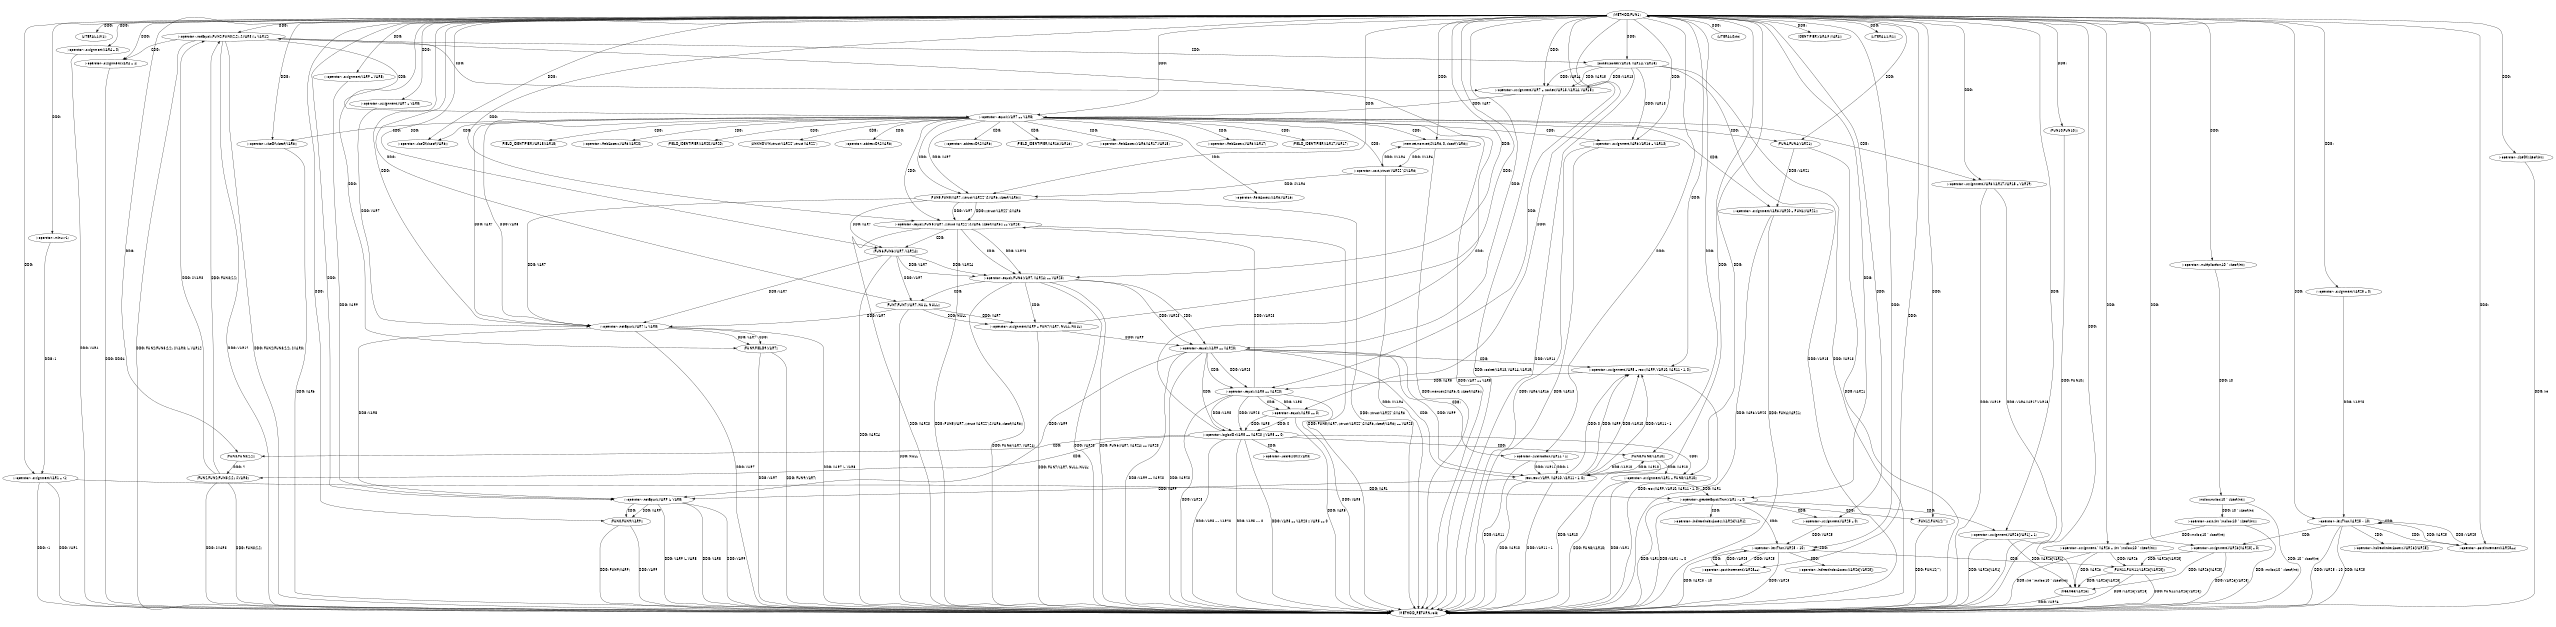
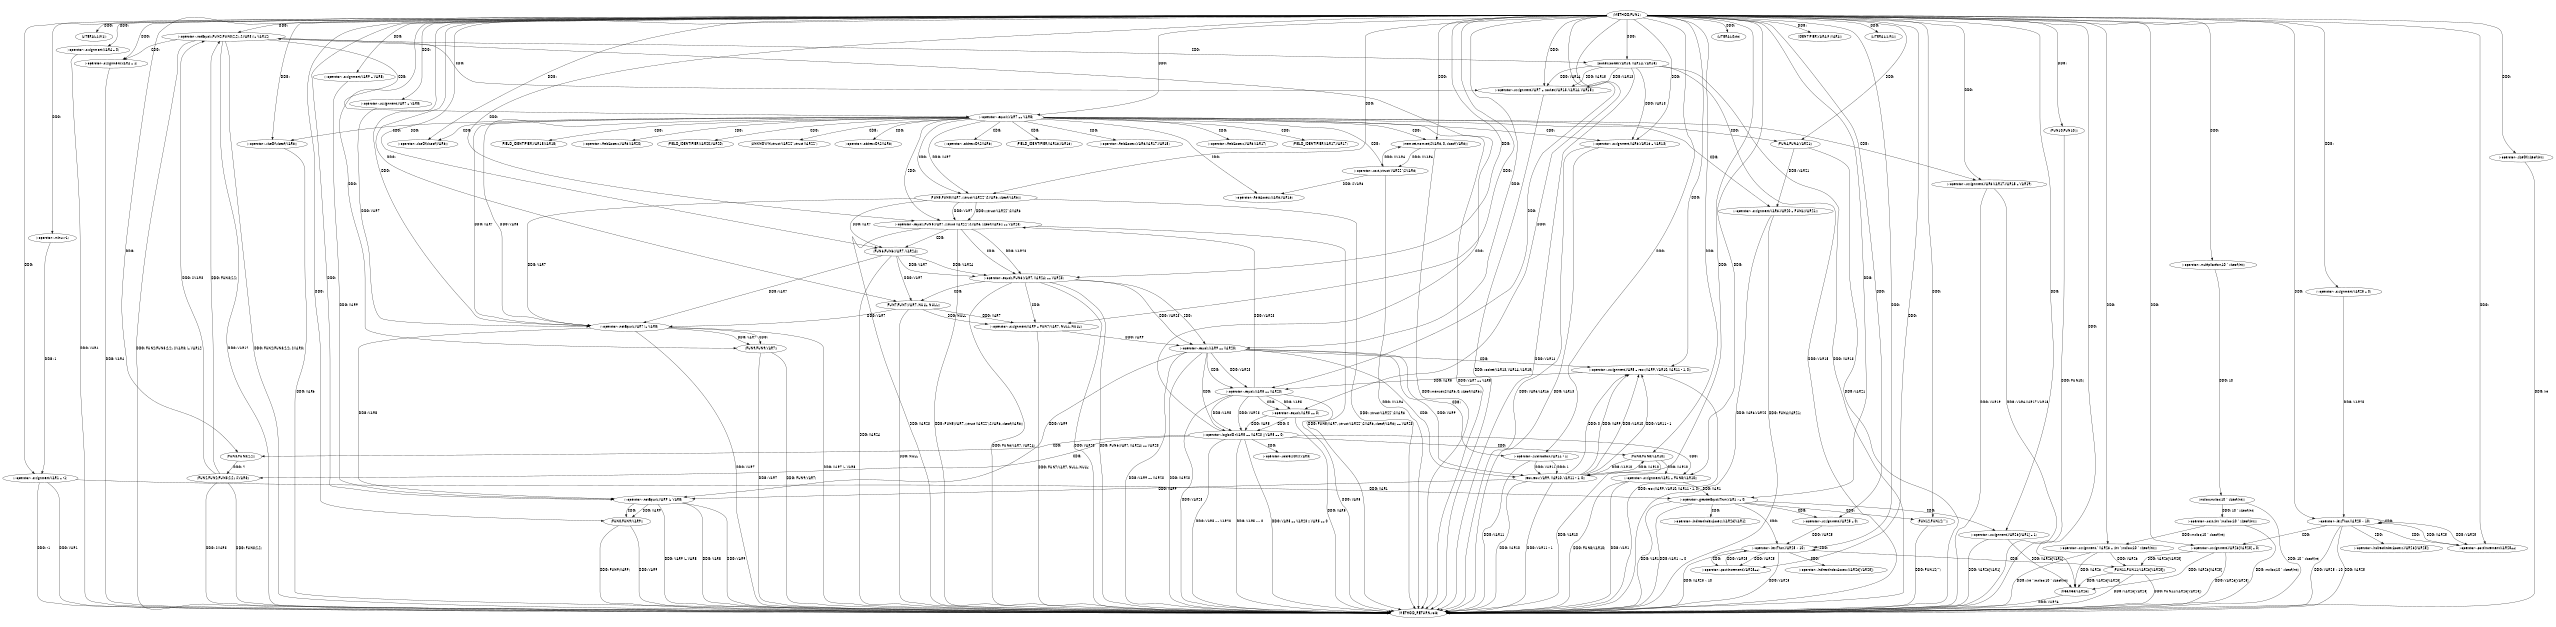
edge "(LITERAL,0,do)" -> "(METHOD,FUN1)": reversed
edge "(<operator>.assignment,VAR7 = socket(VAR13, VAR14, VAR15))" -> "(<operator>.equals,VAR7 == VAR8)": removed, label "DDG: VAR7"
edge "(<operator>.cast,(struct VAR22*)&VAR6)" -> "(FUN5,FUN5(VAR7, (struct VAR22*)&VAR6, sizeof(VAR6)))": now "(<operator>.cast,(struct VAR22*)&VAR6)" -> "(<operator>.fieldAccess,VAR6.VAR16)"
node "(FUN9,FIELD9(VAR7))": label "(FUN9,FIELD9(VAR7))" -> "(FUN9,FUN9(VAR7))"
edge "(<operator>.assignment,VAR4 = 1)" -> "(METHOD_RETURN,void)": label "DDG: DDG4" -> "DDG: VAR4"
